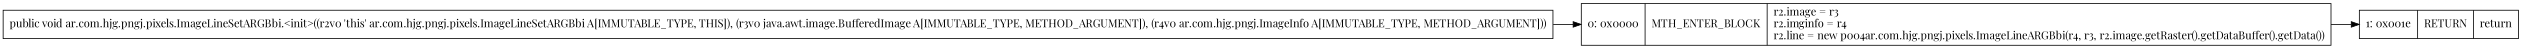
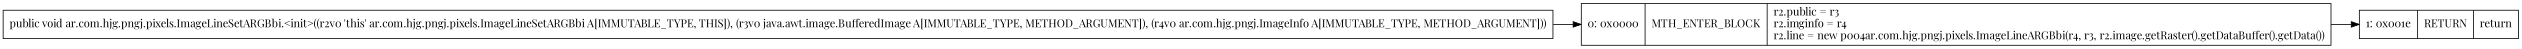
node "0: 0x0000": text "r2.image = r3" -> "r2.public = r3"
